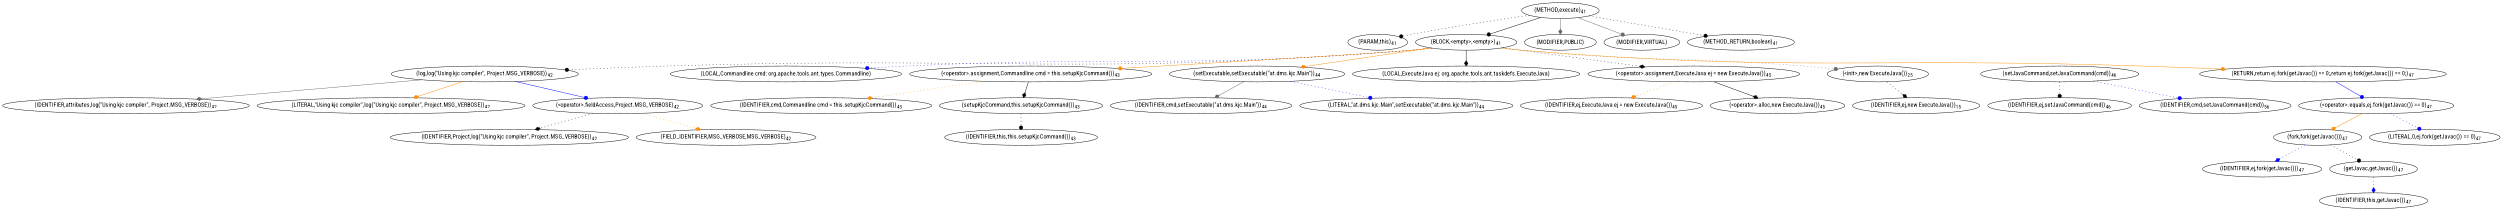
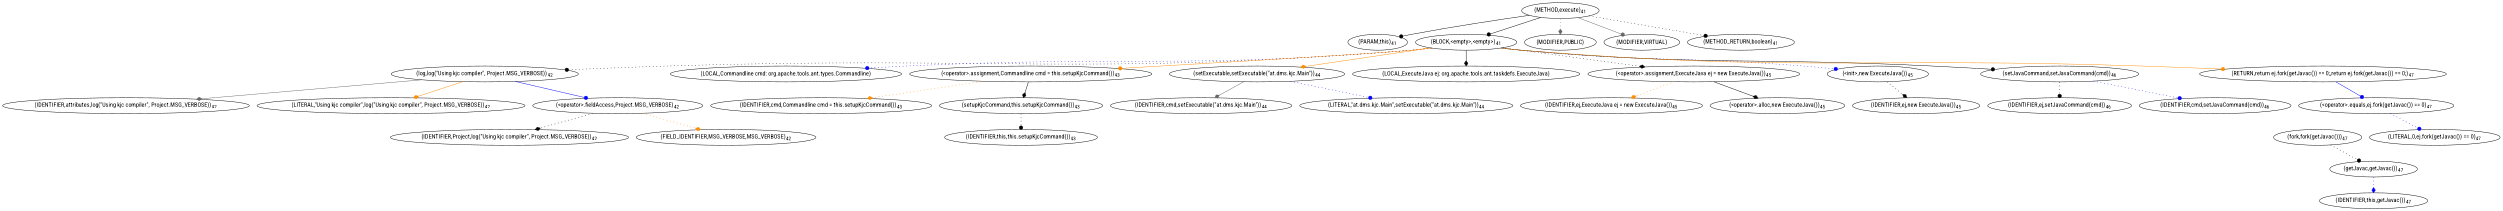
edge "(METHOD,execute)" -> "(MODIFIER,PUBLIC)": style solid -> dotted
edge "(METHOD,execute)" -> "(PARAM,this)": style dotted -> solid
edge "(BLOCK,<empty>,<empty>)" -> "(<init>,new ExecuteJava())": color gray40 -> blue
edge "(BLOCK,<empty>,<empty>)" -> "(setJavaCommand,setJavaCommand(cmd))": added
node "(<init>,new ExecuteJava())": text "25" -> "45"
node "(IDENTIFIER,ej,new ExecuteJava())": text "15" -> "45"
node "(IDENTIFIER,cmd,setJavaCommand(cmd))": text "56" -> "46"
edge "(<operator>.equals,ej.fork(getJavac()) == 0)" -> "(fork,fork(getJavac()))": removed
node "(IDENTIFIER,ej,fork(getJavac()))": removed
